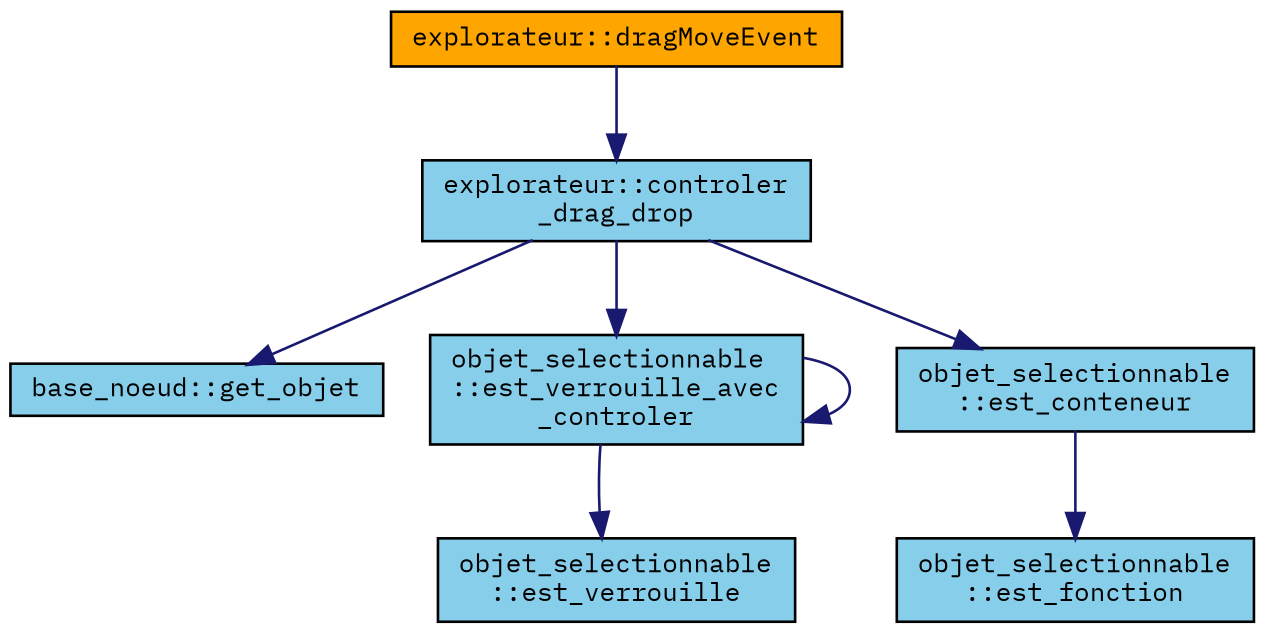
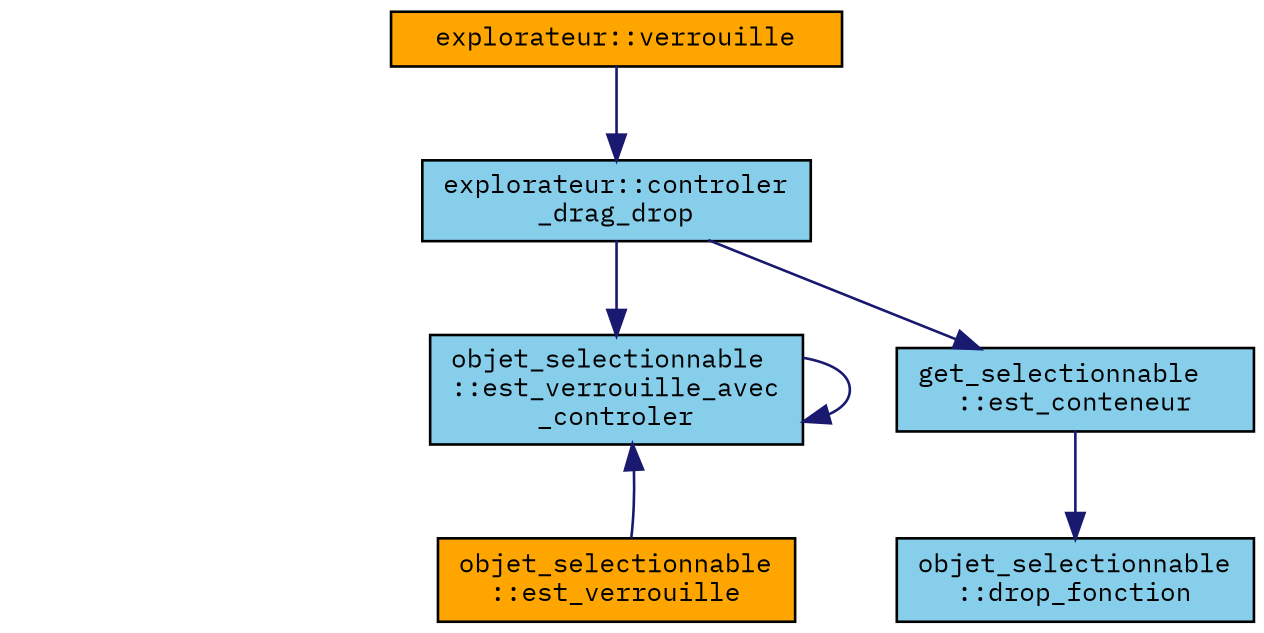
node "explorateur::dragMoveEvent": label "explorateur::dragMoveEvent" -> "explorateur::verrouille"
node "base_noeud::get_objet": removed
node "objet_selectionnable ::est_conteneur": label "objet_selectionnable ::est_conteneur" -> "get_selectionnable ::est_conteneur"
edge "objet_selectionnable ::est_verrouille_avec _controler" -> "objet_selectionnable ::est_verrouille": reversed
node "objet_selectionnable ::est_verrouille": fillcolor skyblue -> orange
node "objet_selectionnable ::est_fonction": label "objet_selectionnable ::est_fonction" -> "objet_selectionnable ::drop_fonction"
